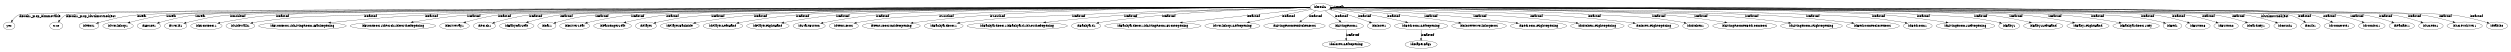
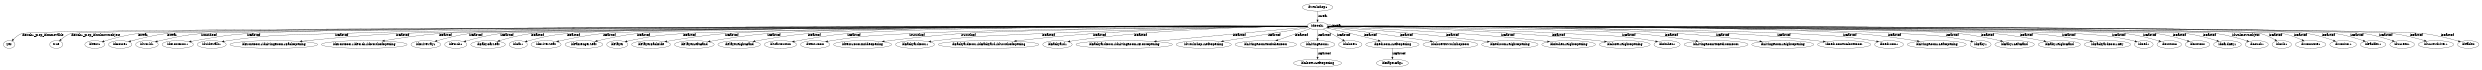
edge "idDock1" -> "idWorkshop1": reversed
